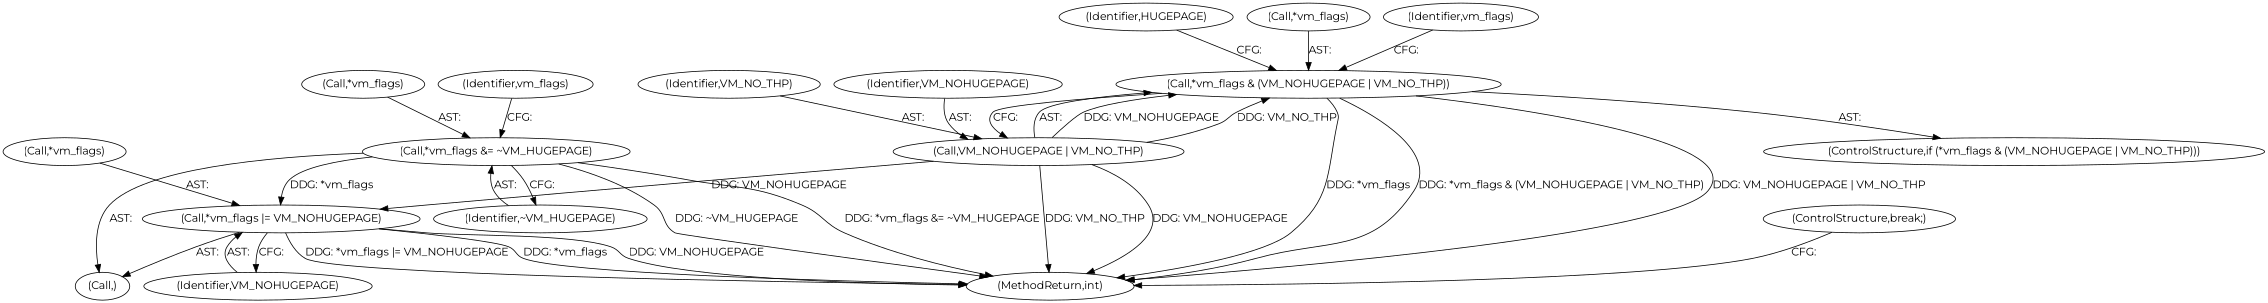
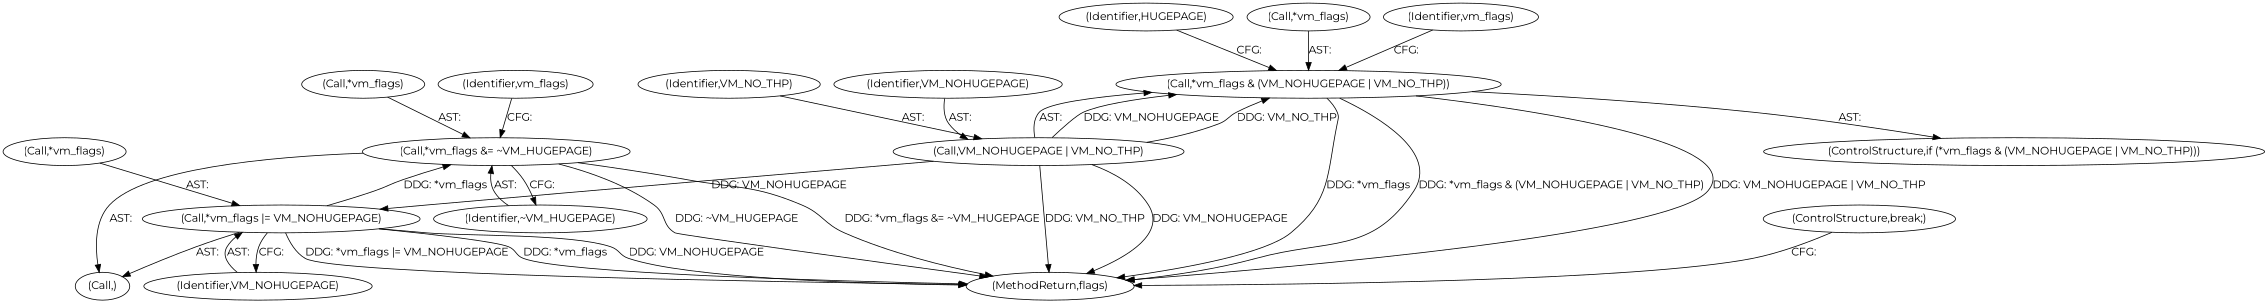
edge "(Call,*vm_flags & (VM_NOHUGEPAGE | VM_NO_THP))" -> "(Call,VM_NOHUGEPAGE | VM_NO_THP)": removed, label "CFG:"
edge "(Call,*vm_flags &= ~VM_HUGEPAGE)" -> "(Call,*vm_flags |= VM_NOHUGEPAGE)": reversed
node "(MethodReturn,int)": label "(MethodReturn,int)" -> "(MethodReturn,flags)"
